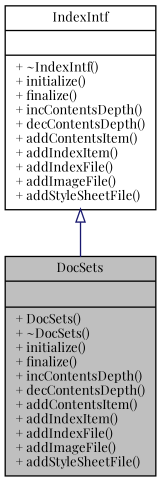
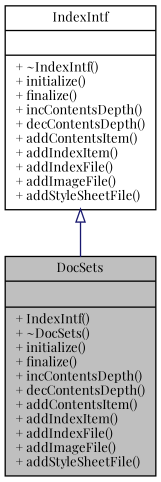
node "DocSets": text "+ DocSets()" -> "+ IndexIntf()"
